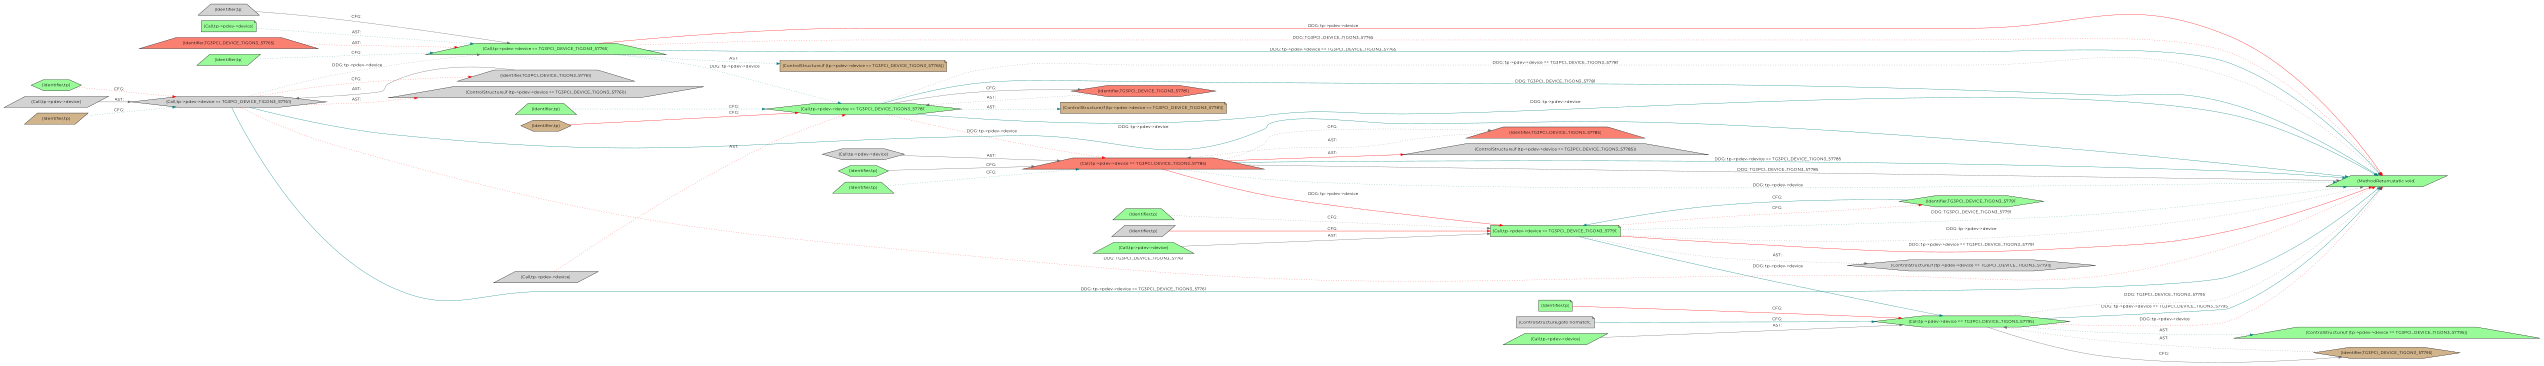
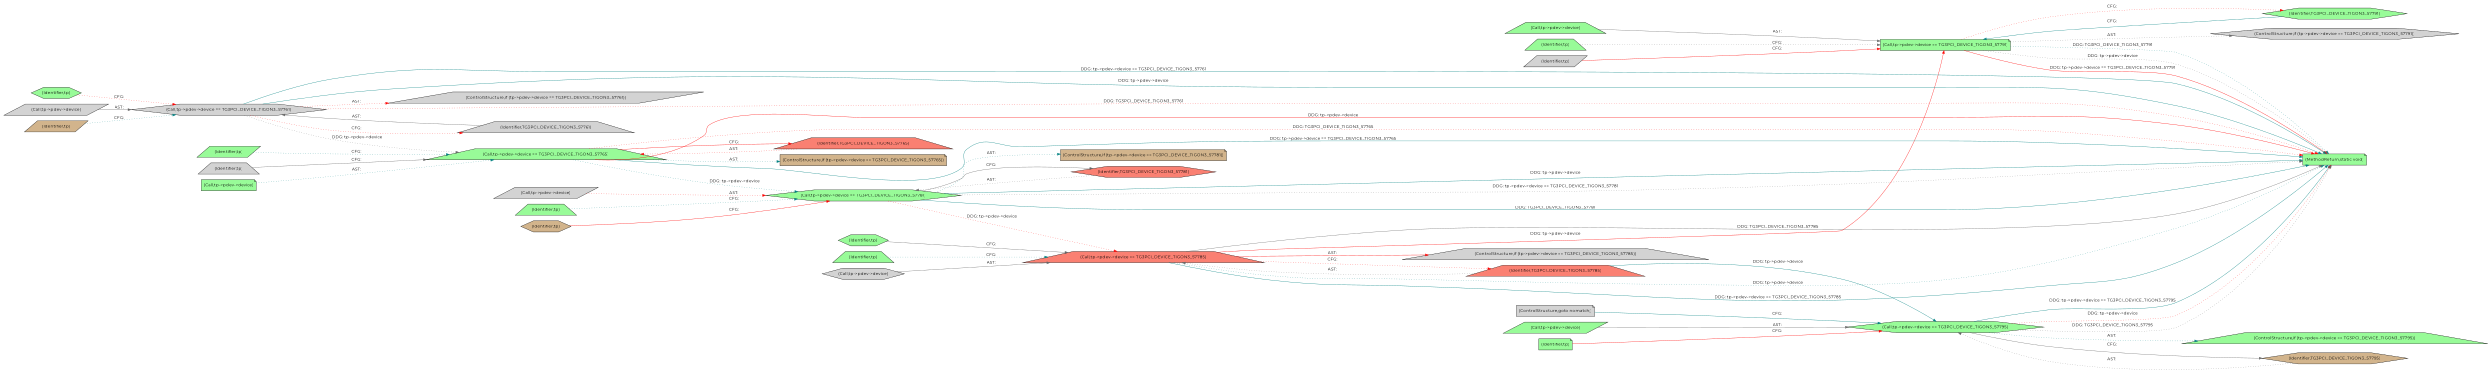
edge "(Call,tp->pdev->device == TG3PCI_DEVICE_TIGON3_57785)" -> "(Identifier,TG3PCI_DEVICE_TIGON3_57785)": color gray40 -> red
edge "(Call,tp->pdev->device == TG3PCI_DEVICE_TIGON3_57765)" -> "(Identifier,TG3PCI_DEVICE_TIGON3_57765)": added, label "CFG:"
node "(MethodReturn,static void)": shape parallelogram -> note
edge "(Call,tp->pdev->device == TG3PCI_DEVICE_TIGON3_57791)" -> "(Call,tp->pdev->device == TG3PCI_DEVICE_TIGON3_57795)": now "(Identifier,TG3PCI_DEVICE_TIGON3_57785)" -> "(Call,tp->pdev->device == TG3PCI_DEVICE_TIGON3_57795)"
